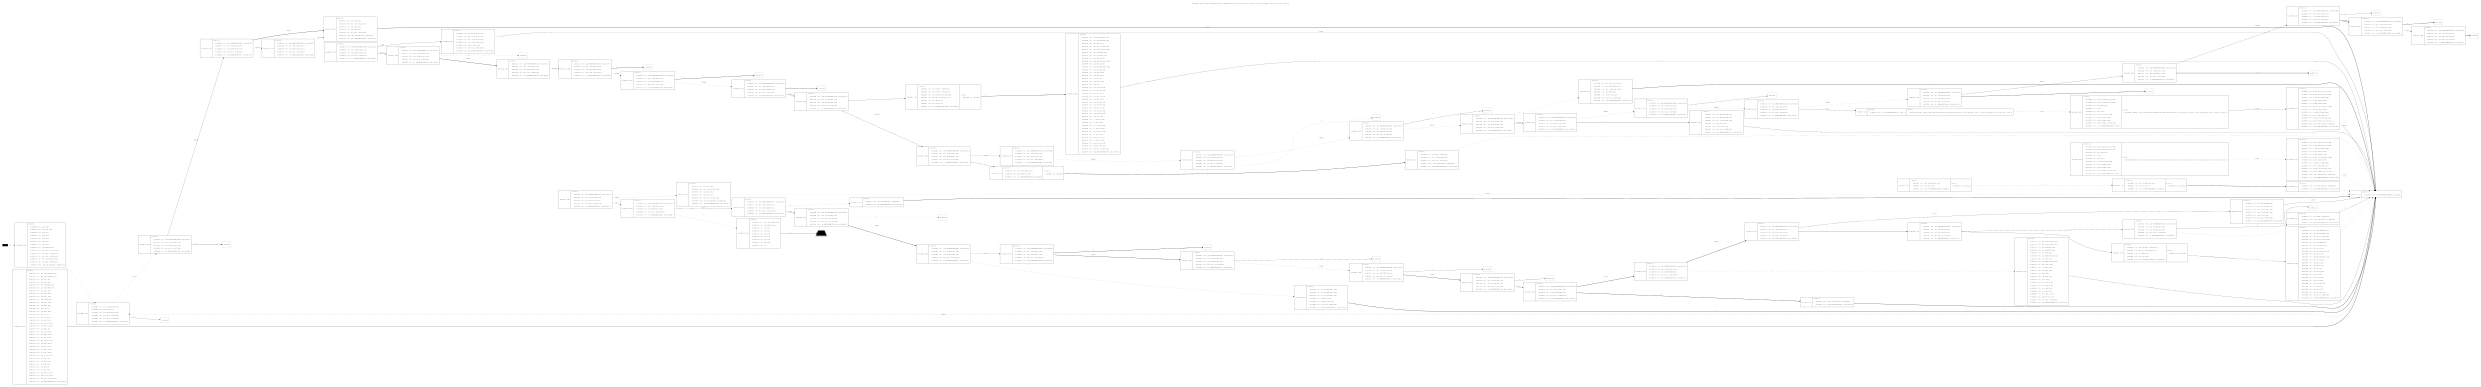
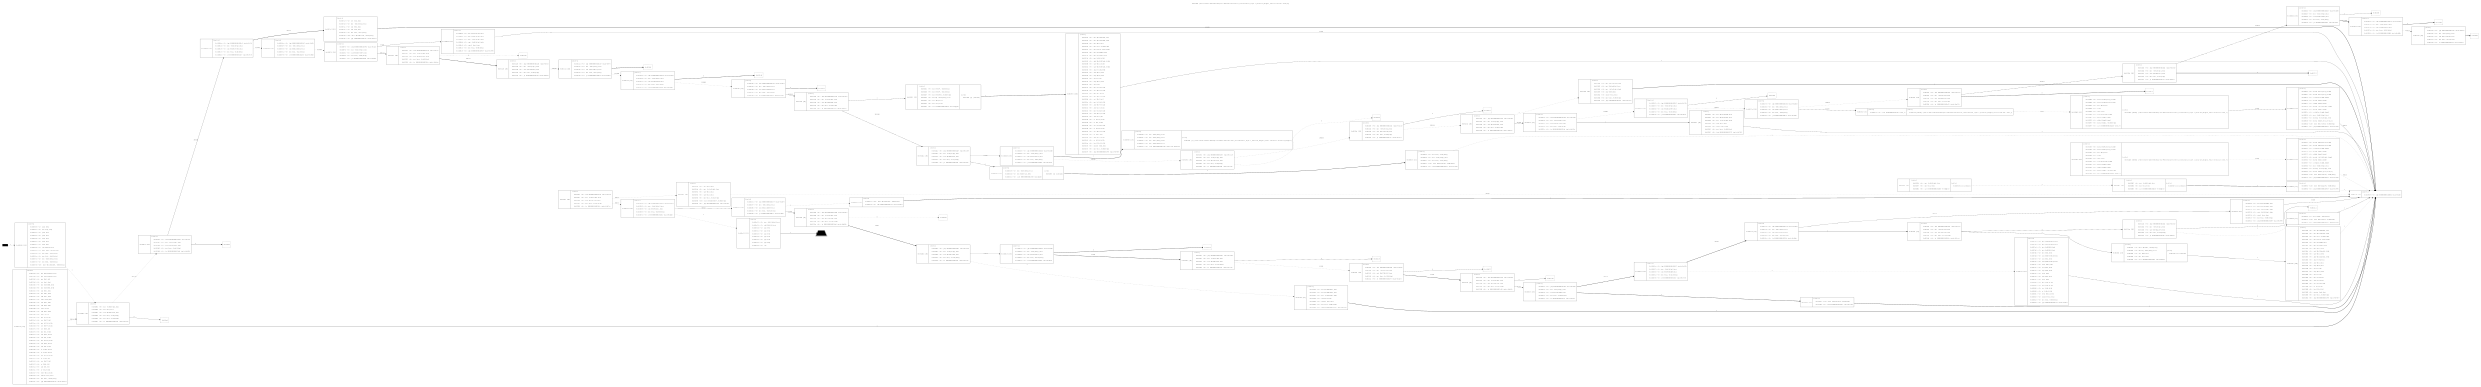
edge "0x4020da [28]" -> "0x4027a7 [28]": now "0x4020da [28]" -> "0x4020f6 [28]"
node "0x402968 [19]": added
edge "0x402f5f [5]" -> "0x402082 [32]": now "0x4025a8 [137]" -> "0x402082 [32]"
